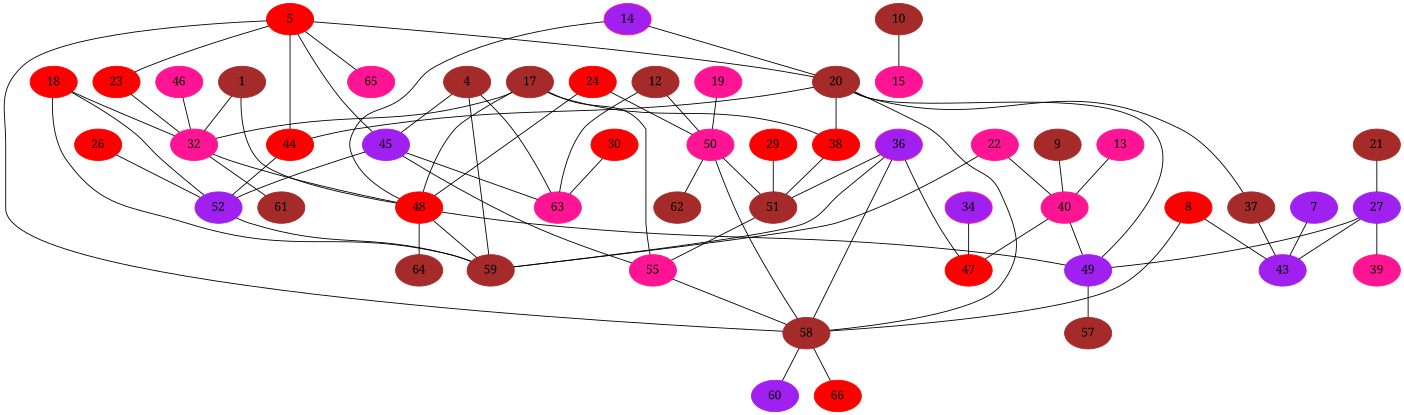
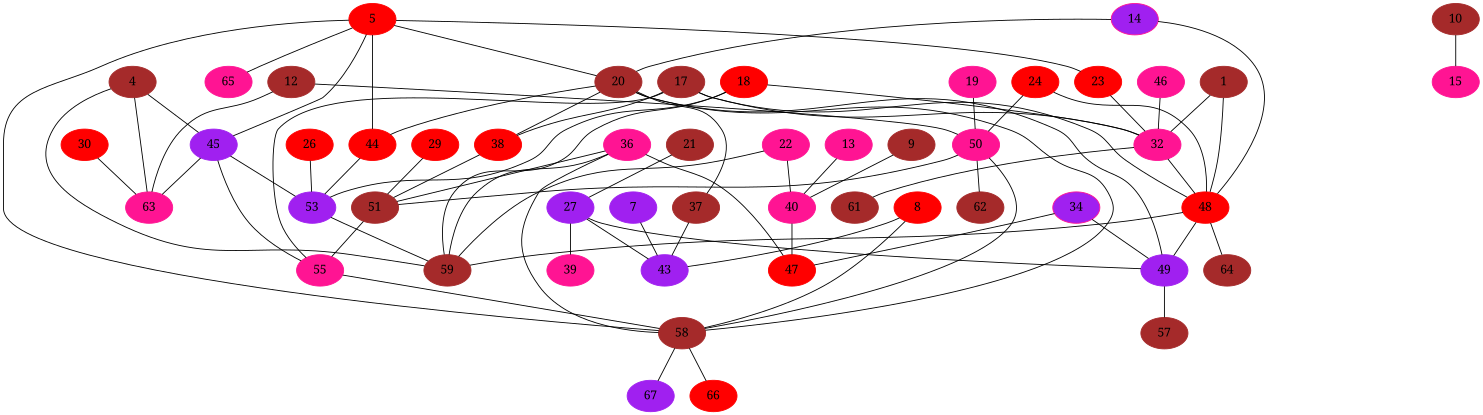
node "36": fillcolor purple -> deeppink
node "52": label "52" -> "53"
edge "40" -- "49": now "34" -- "49"
node "60": label "60" -> "67"
